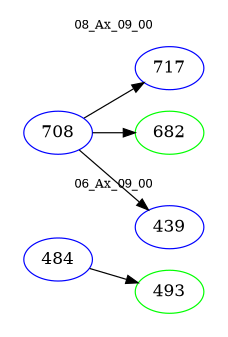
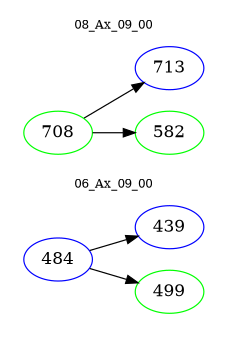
node "717": label "717" -> "713"
node "708": color blue -> green
node "682": label "682" -> "582"
edge "708" -> "439": now "484" -> "439"
node "493": label "493" -> "499"
